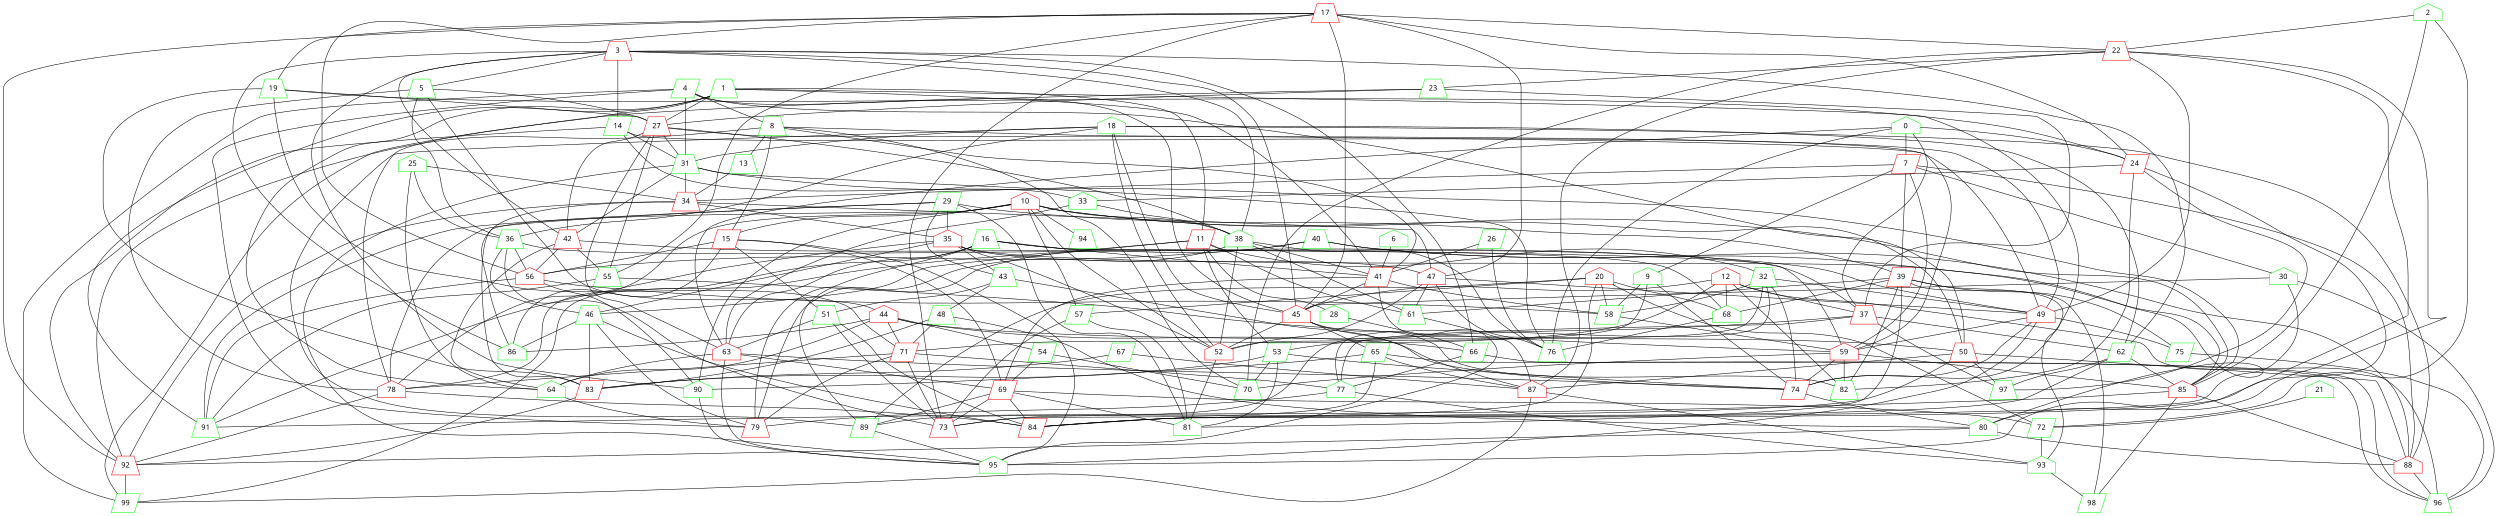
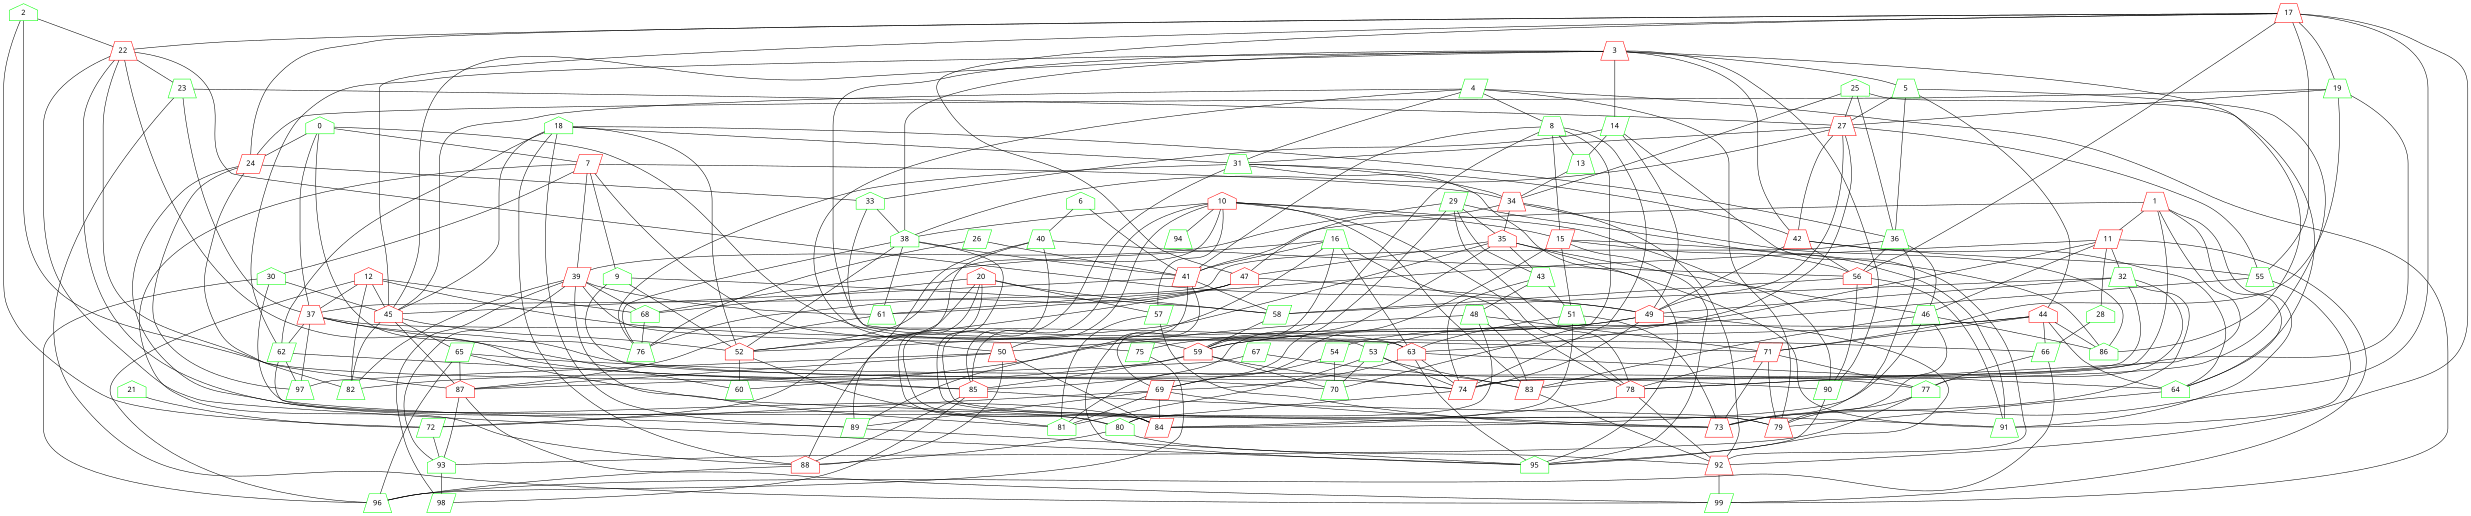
node "1": color green -> red
edge "1" -- "27": now "25" -- "27"
edge "14" -- "31": now "14" -- "13"
edge "8" -- "92": now "8" -- "74"
edge "6" -- "40": added
node "90": shape house -> parallelogram
node "60": added
